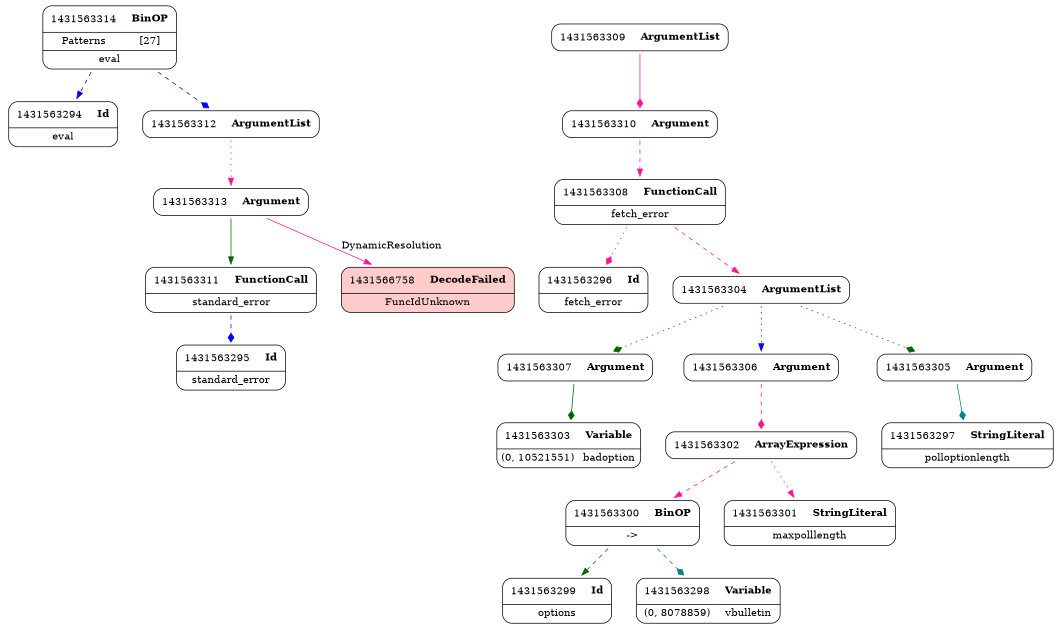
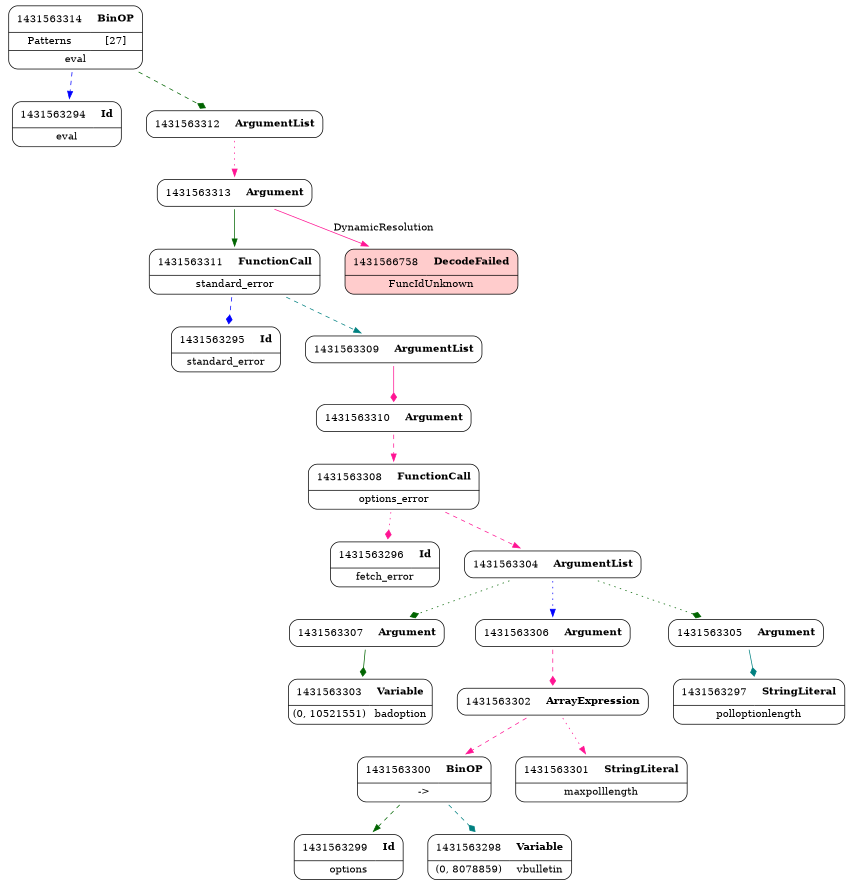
edge "1431563314" -> "1431563312": color blue -> darkgreen
node "1431563308": text "fetch_error" -> "options_error"
edge "1431563311" -> "1431563309": added
